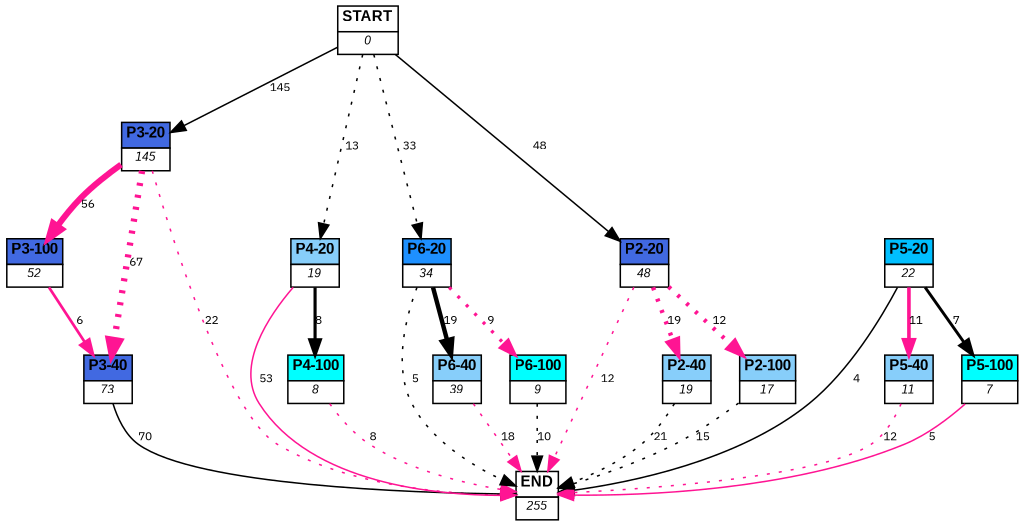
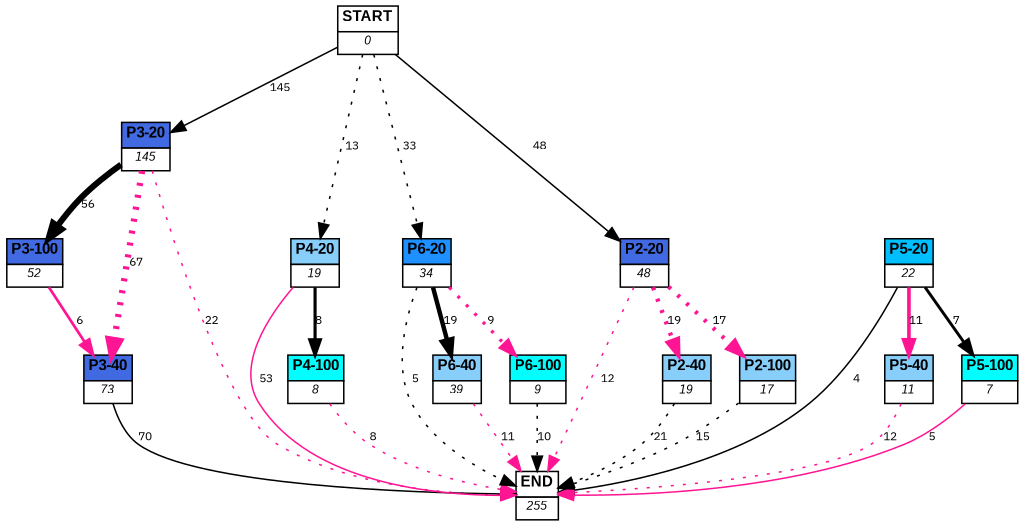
edge "P3-20" -> "P3-100": color deeppink -> black
edge "P2-20" -> "P2-100": label "12" -> "17"
edge "P6-40" -> "END": label "18" -> "11"
